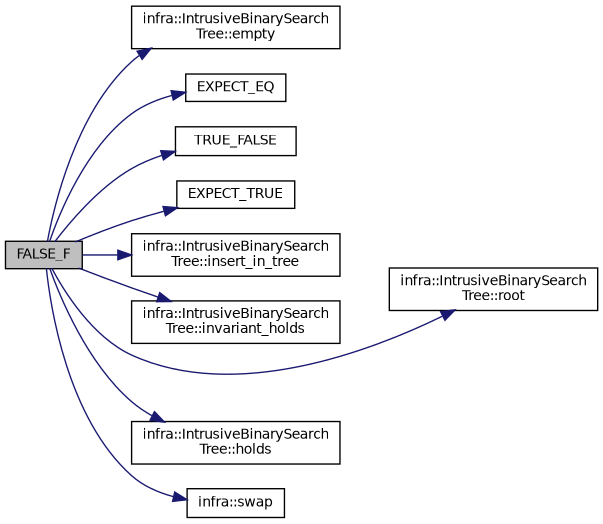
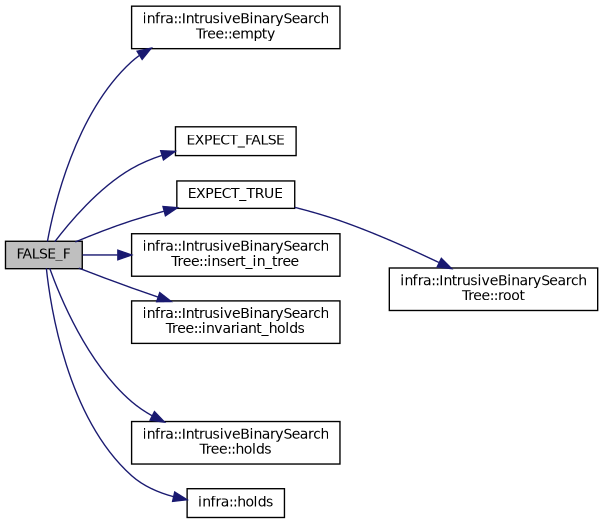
node "EXPECT_EQ": removed
node "TRUE_FALSE": label "TRUE_FALSE" -> "EXPECT_FALSE"
edge "FALSE_F" -> "infra::IntrusiveBinarySearch Tree::root": now "EXPECT_TRUE" -> "infra::IntrusiveBinarySearch Tree::root"
node "infra::swap": label "infra::swap" -> "infra::holds"
